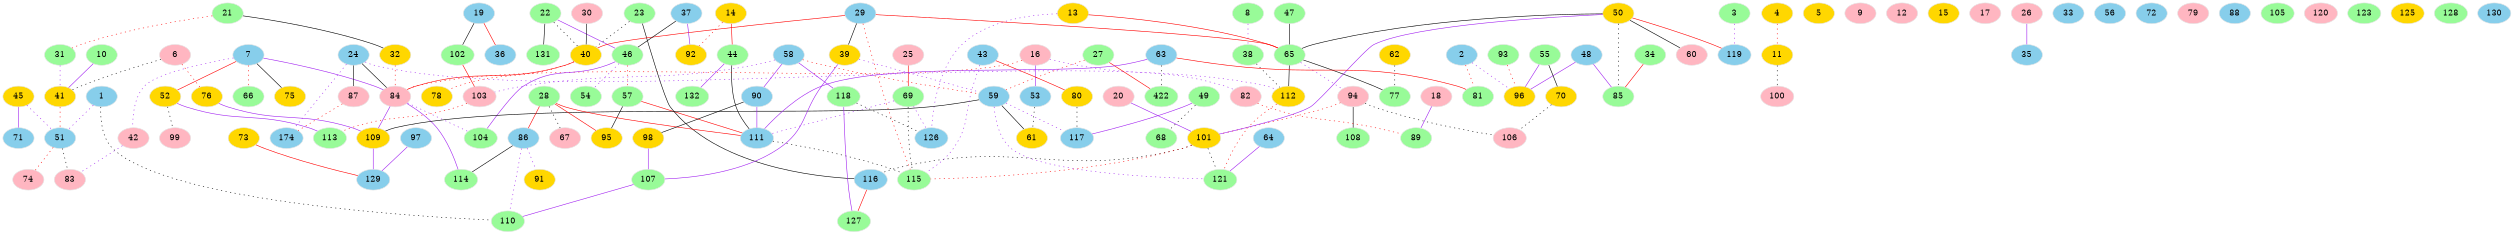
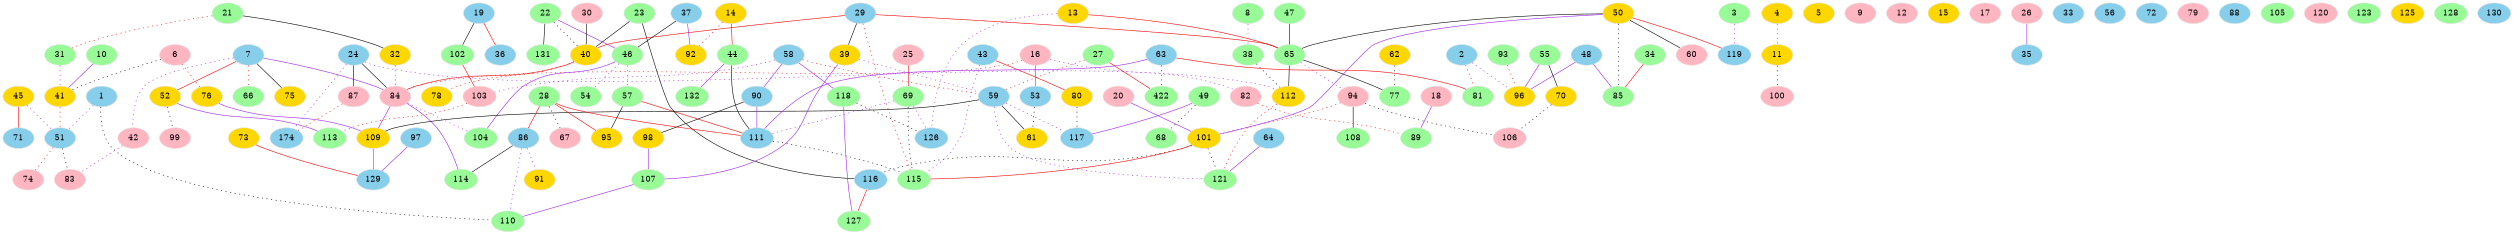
edge "23" -- "40": style dotted -> solid
edge "45" -- "71": color purple -> red
edge "101" -- "115": style dotted -> solid
